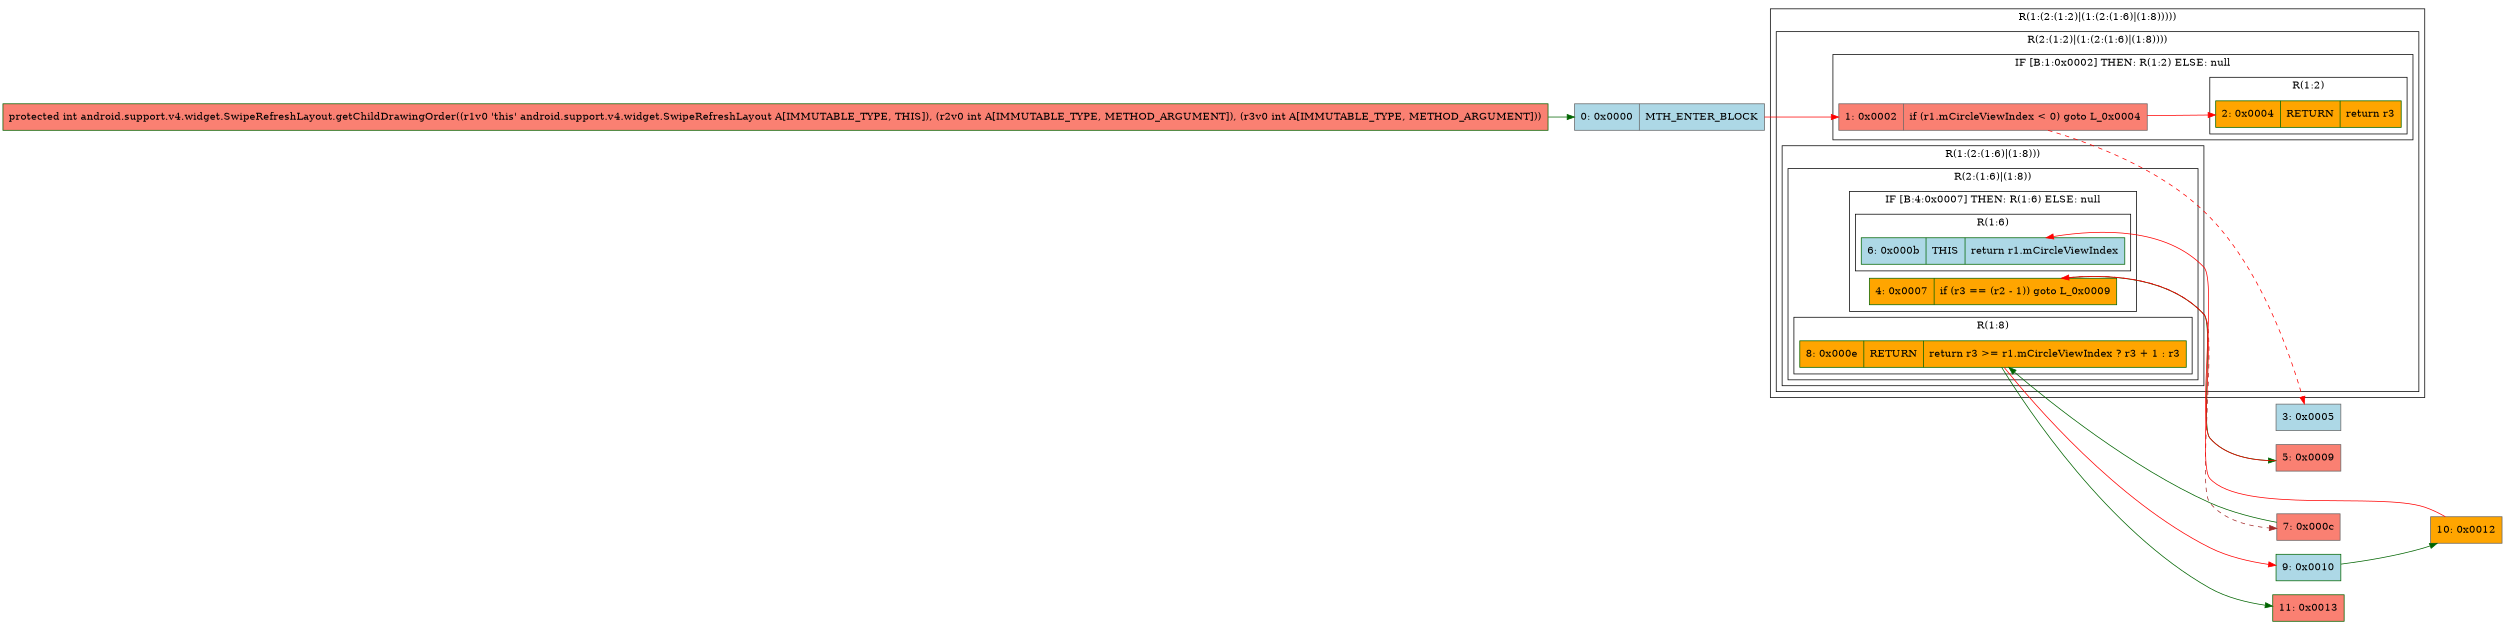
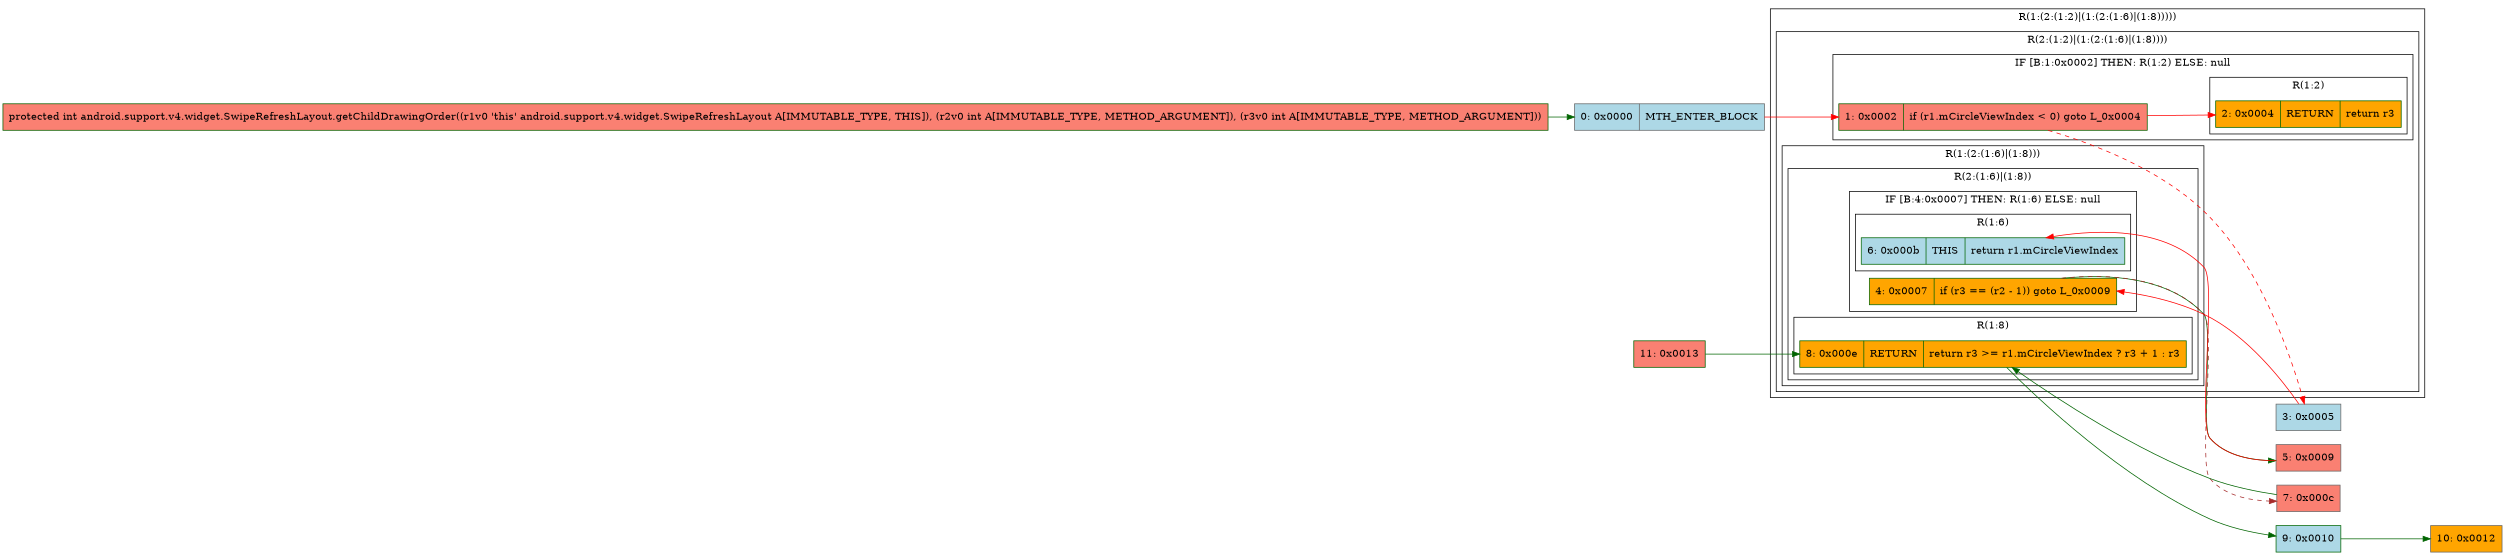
node "1: 0x0002": color gray40 -> darkgreen
edge "10: 0x0012" -> "4: 0x0007": now "3: 0x0005" -> "4: 0x0007"
edge "8: 0x000e" -> "9: 0x0010": color red -> darkgreen
edge "8: 0x000e" -> "11: 0x0013": reversed
